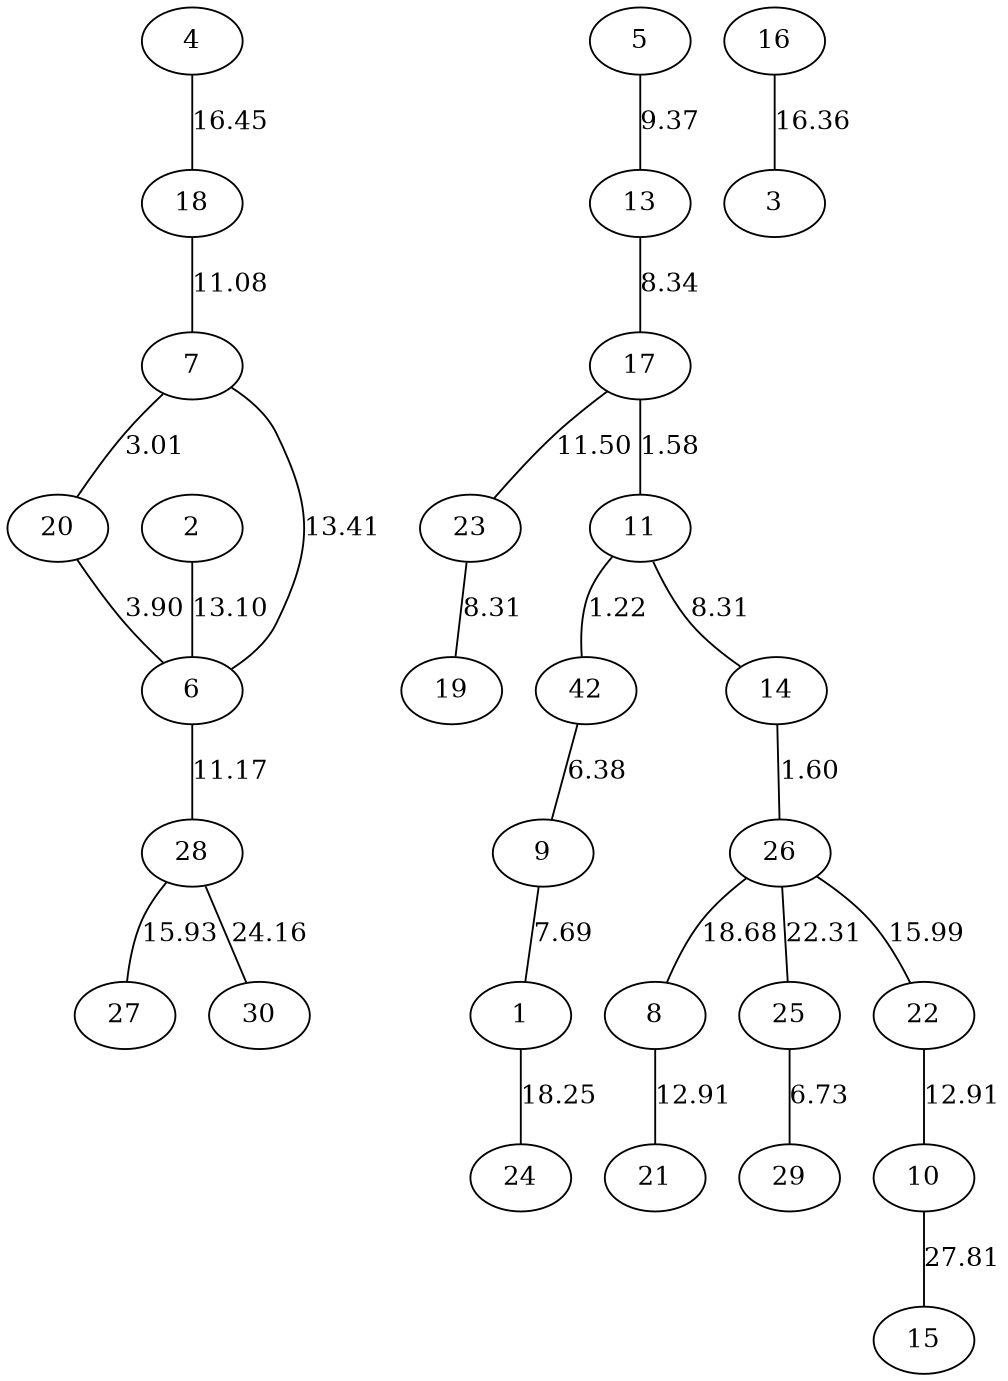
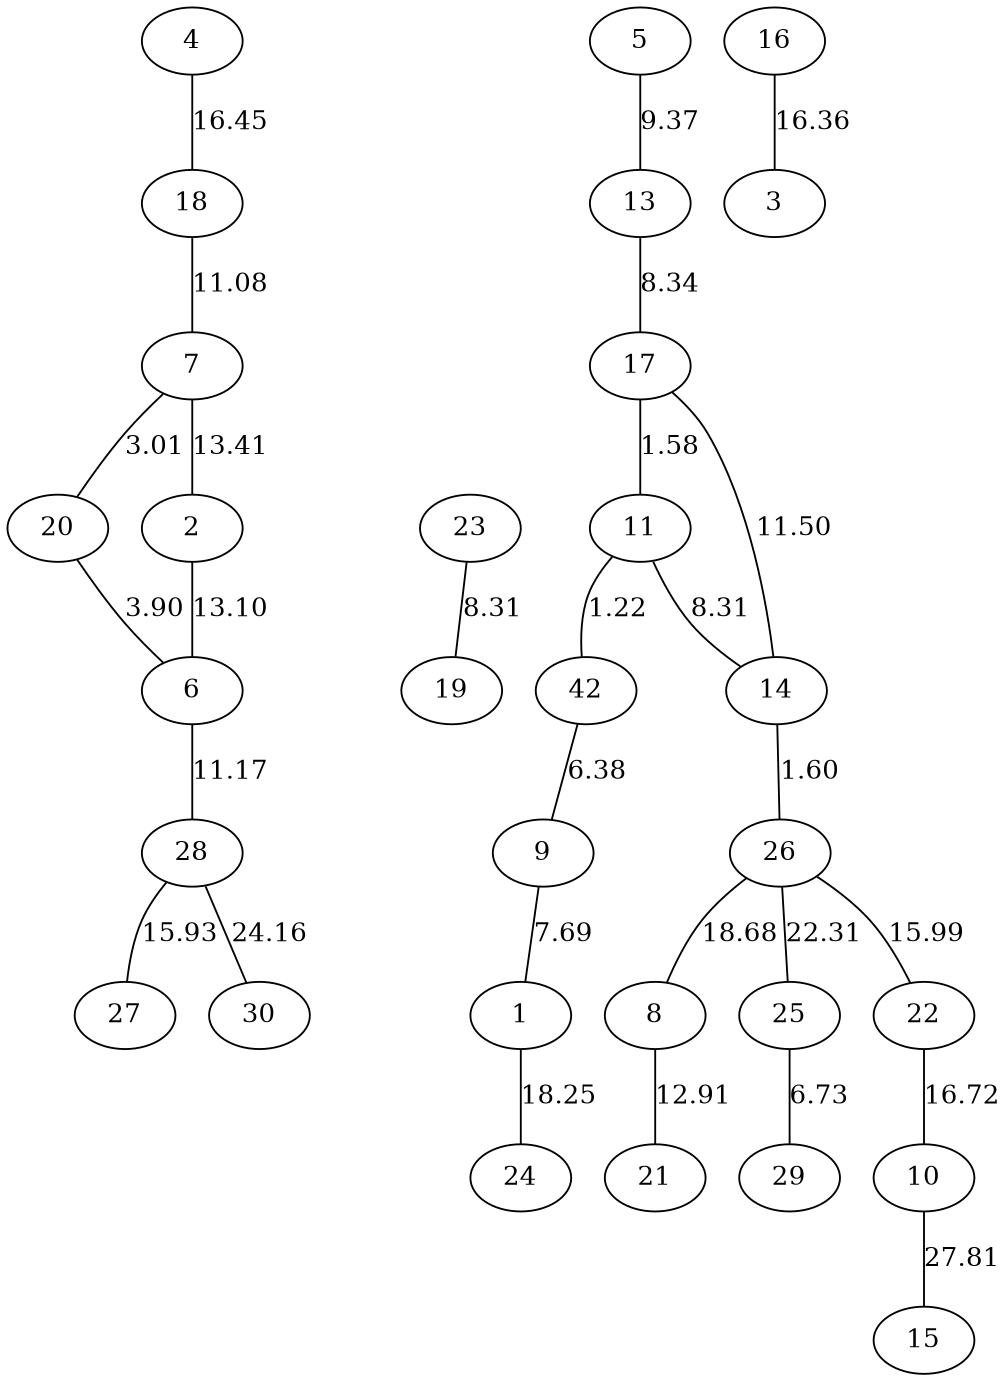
edge "17" -- "23": now "17" -- "14"
edge "7" -- "6": now "7" -- "2"
edge "22" -- "10": label "12.91" -> "16.72"
